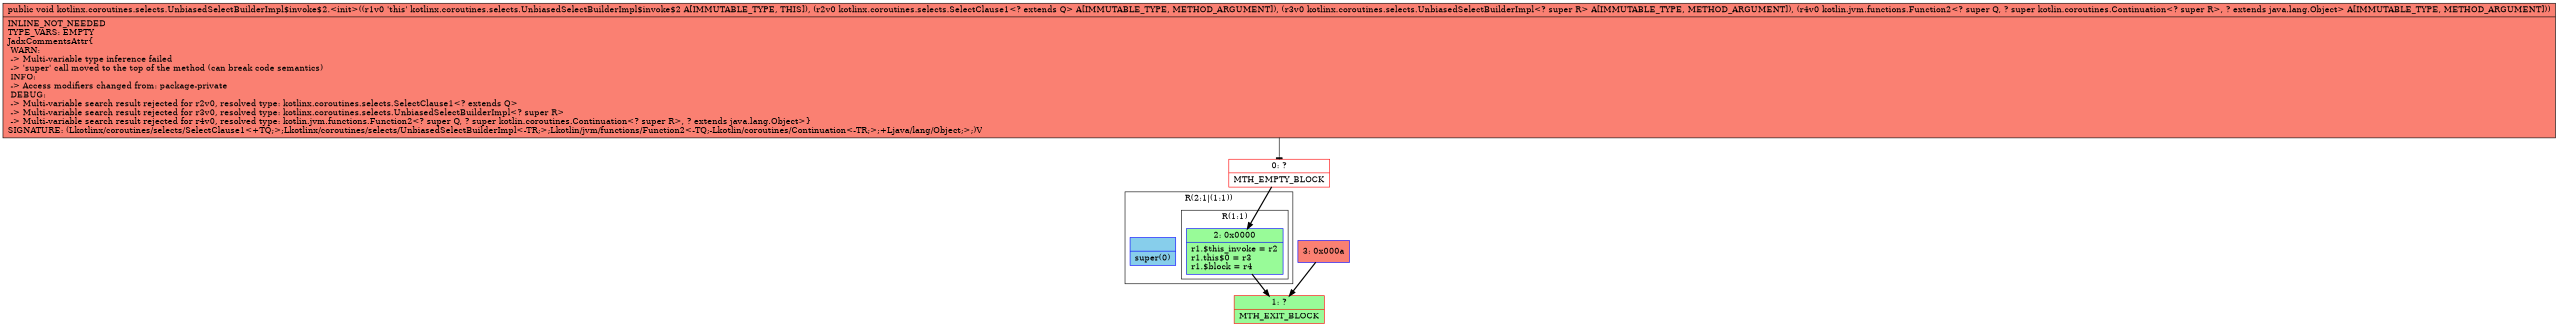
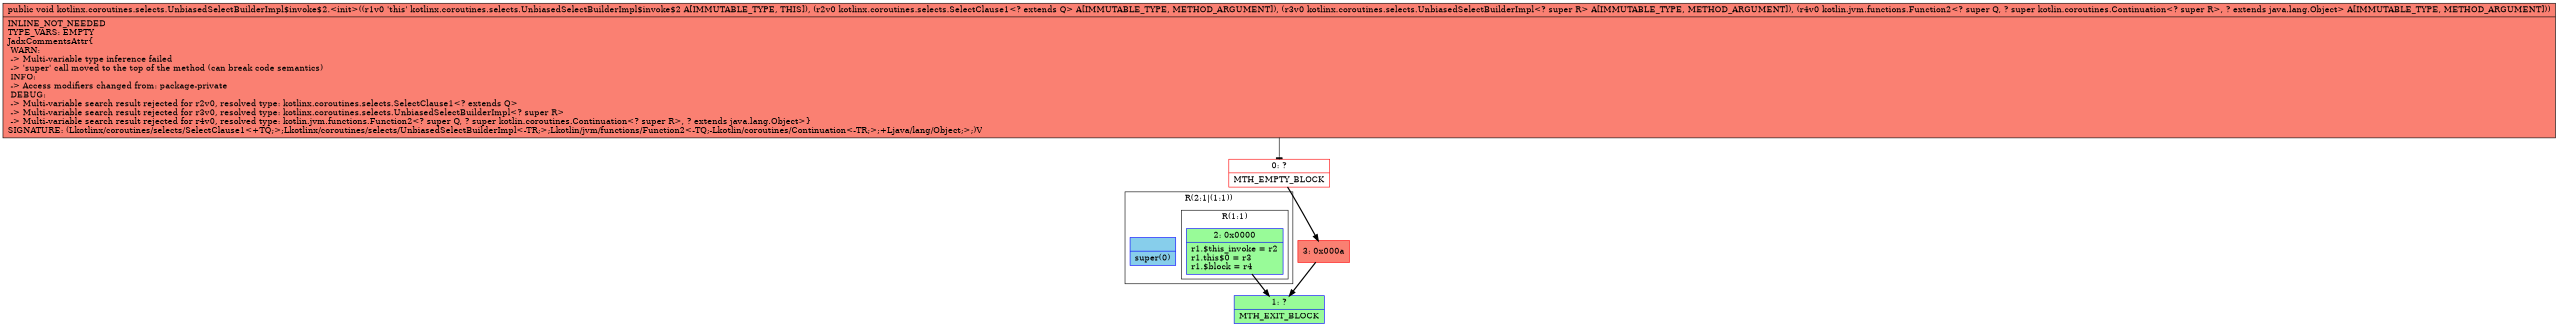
edge "0: ?" -> "2: 0x0000": now "0: ?" -> "3: 0x000a"
node "3: 0x000a": color blue -> red
node "1: ?": color red -> blue
